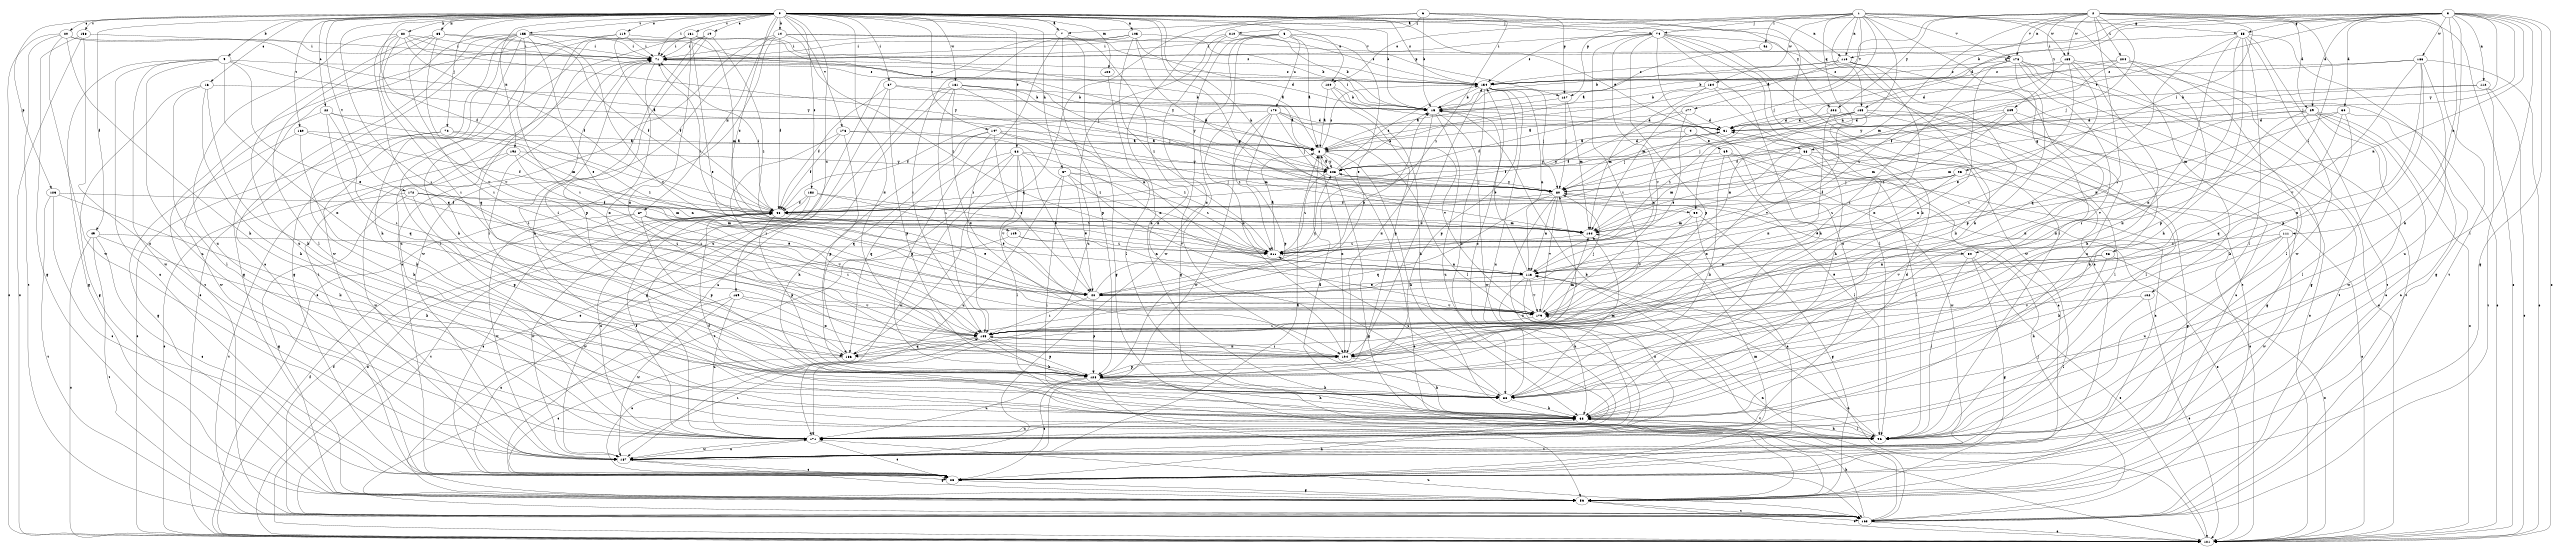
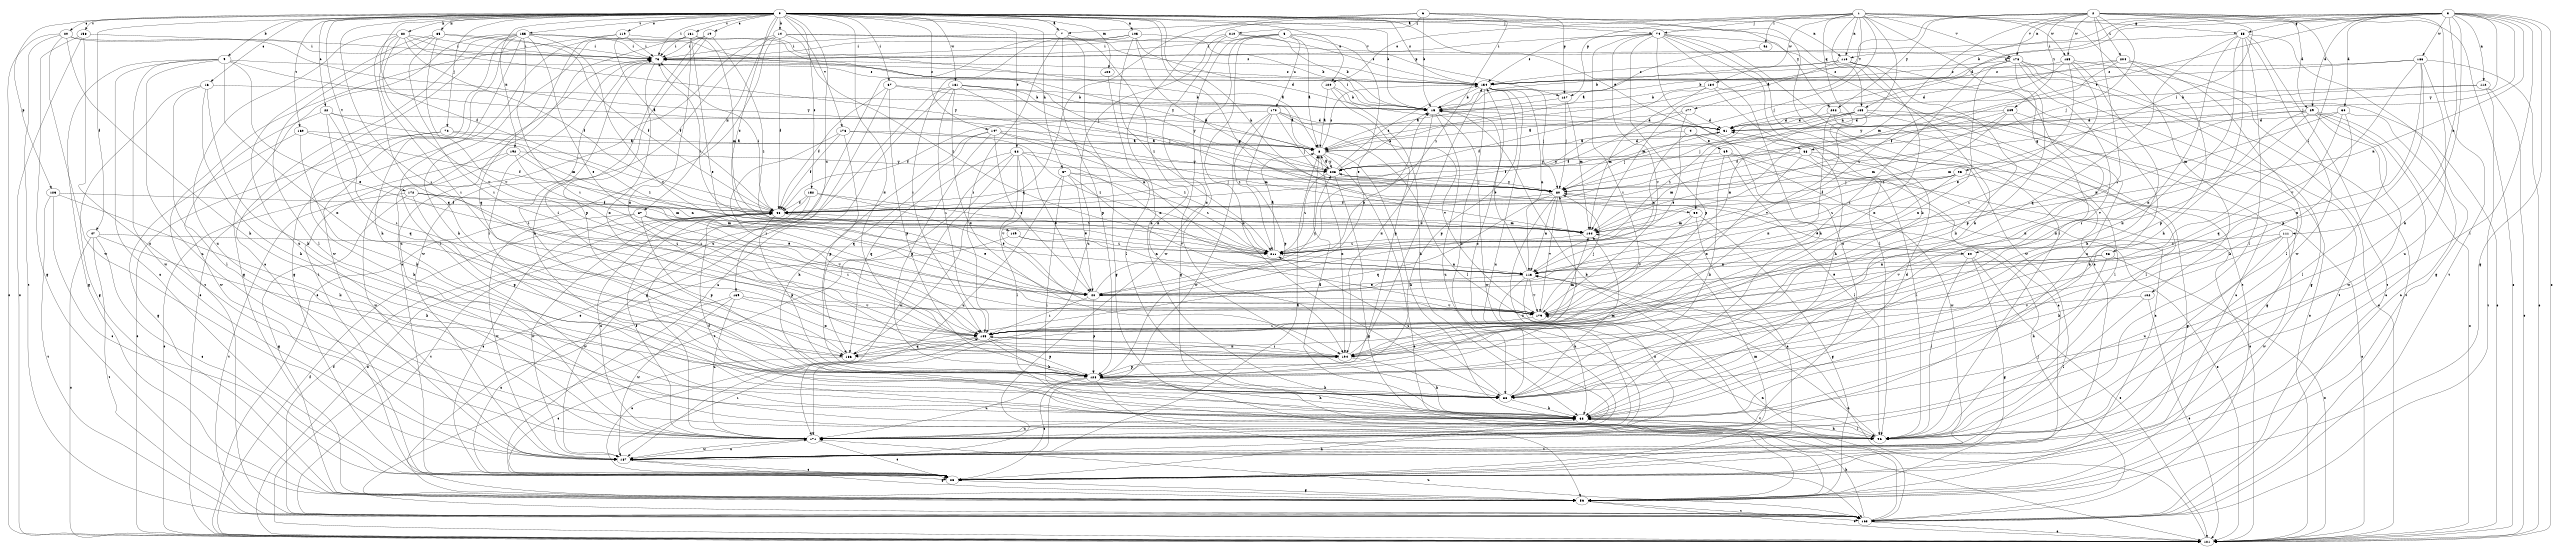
node "71": label "71" -> "73"
node "49": label "49" -> "47"
